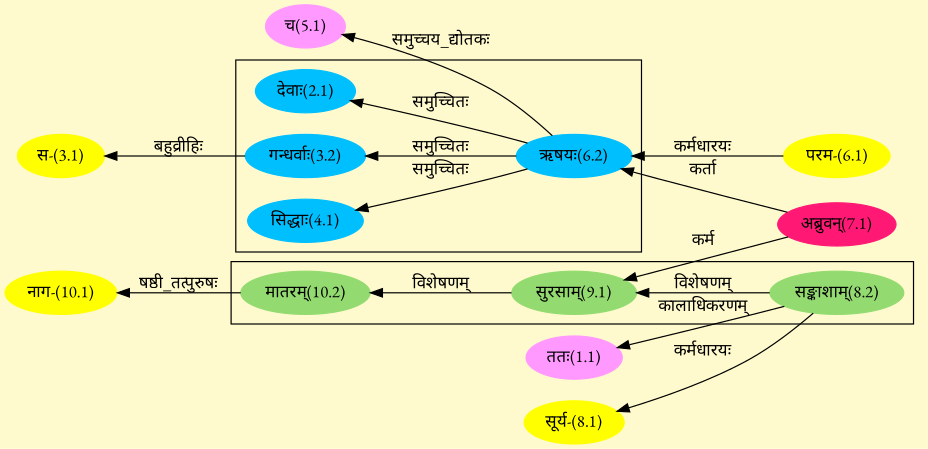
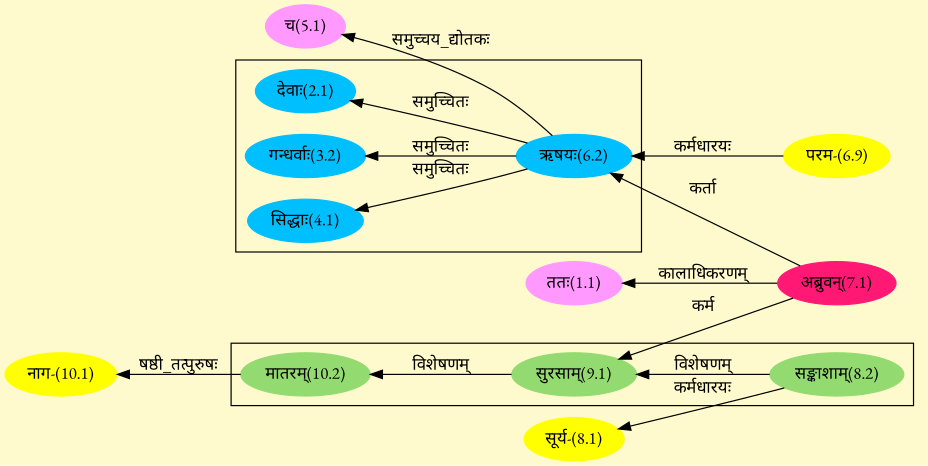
node "स-(3.1)": removed
node "परम-(6.1)": label "परम-(6.1)" -> "परम-(6.9)"
edge "सङ्काशाम्(8.2)" -> "ततः(1.1)": now "अब्रुवन्(7.1)" -> "ततः(1.1)"
